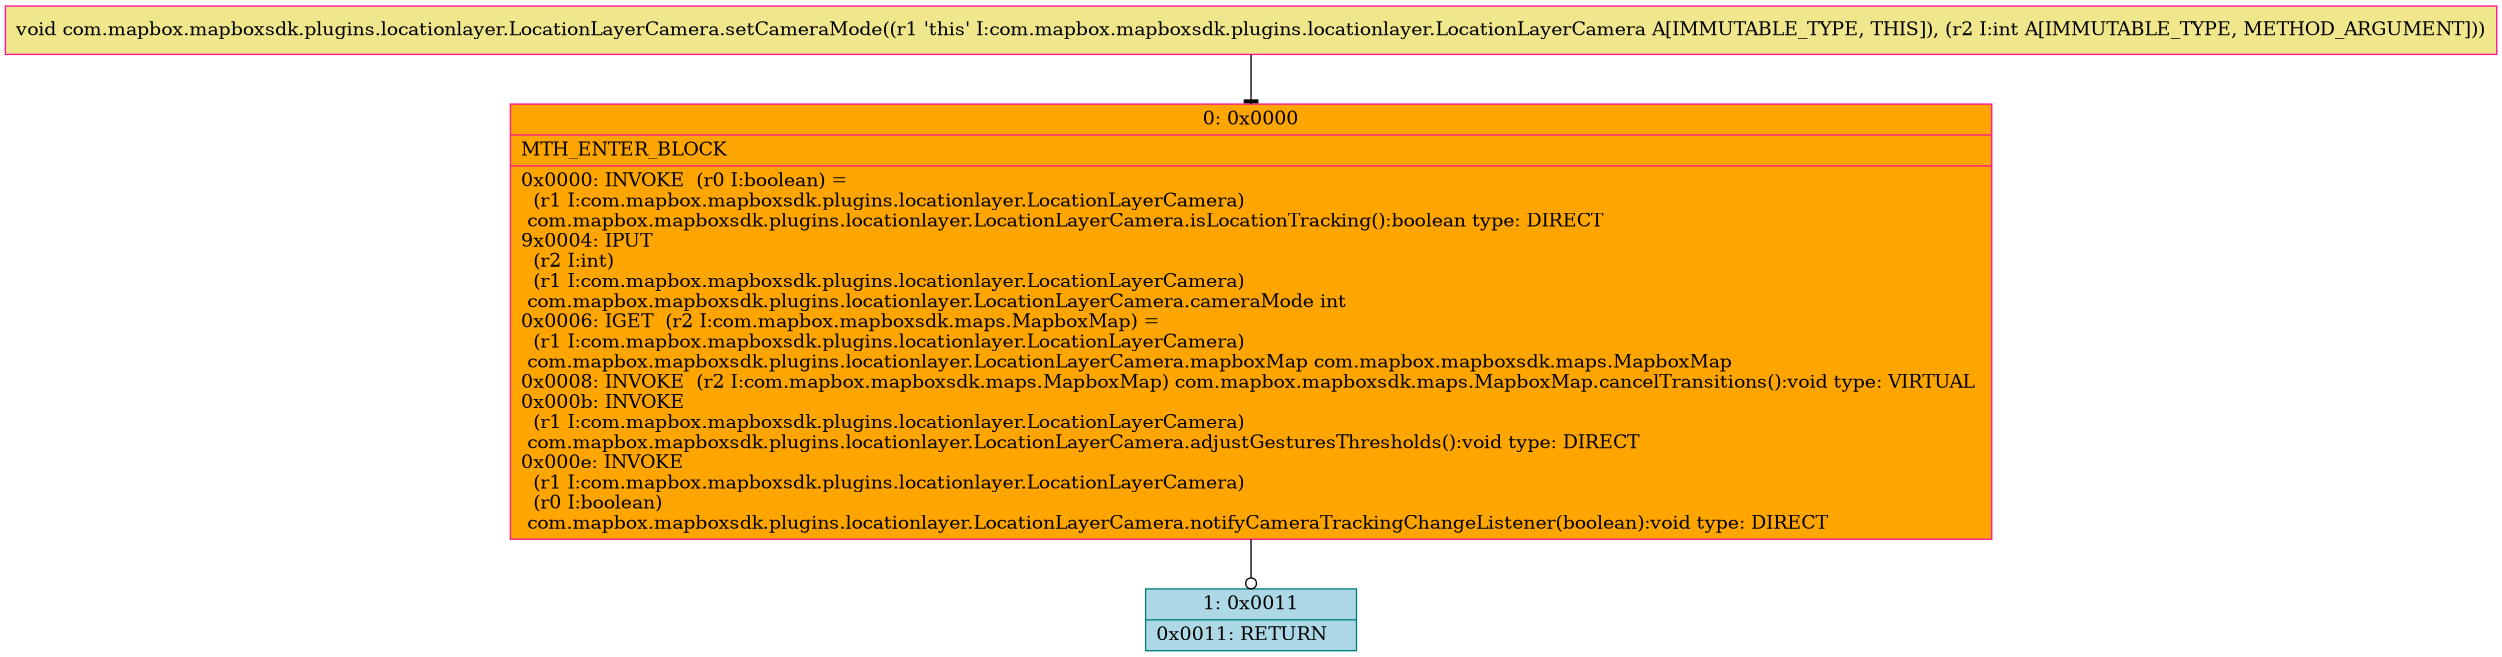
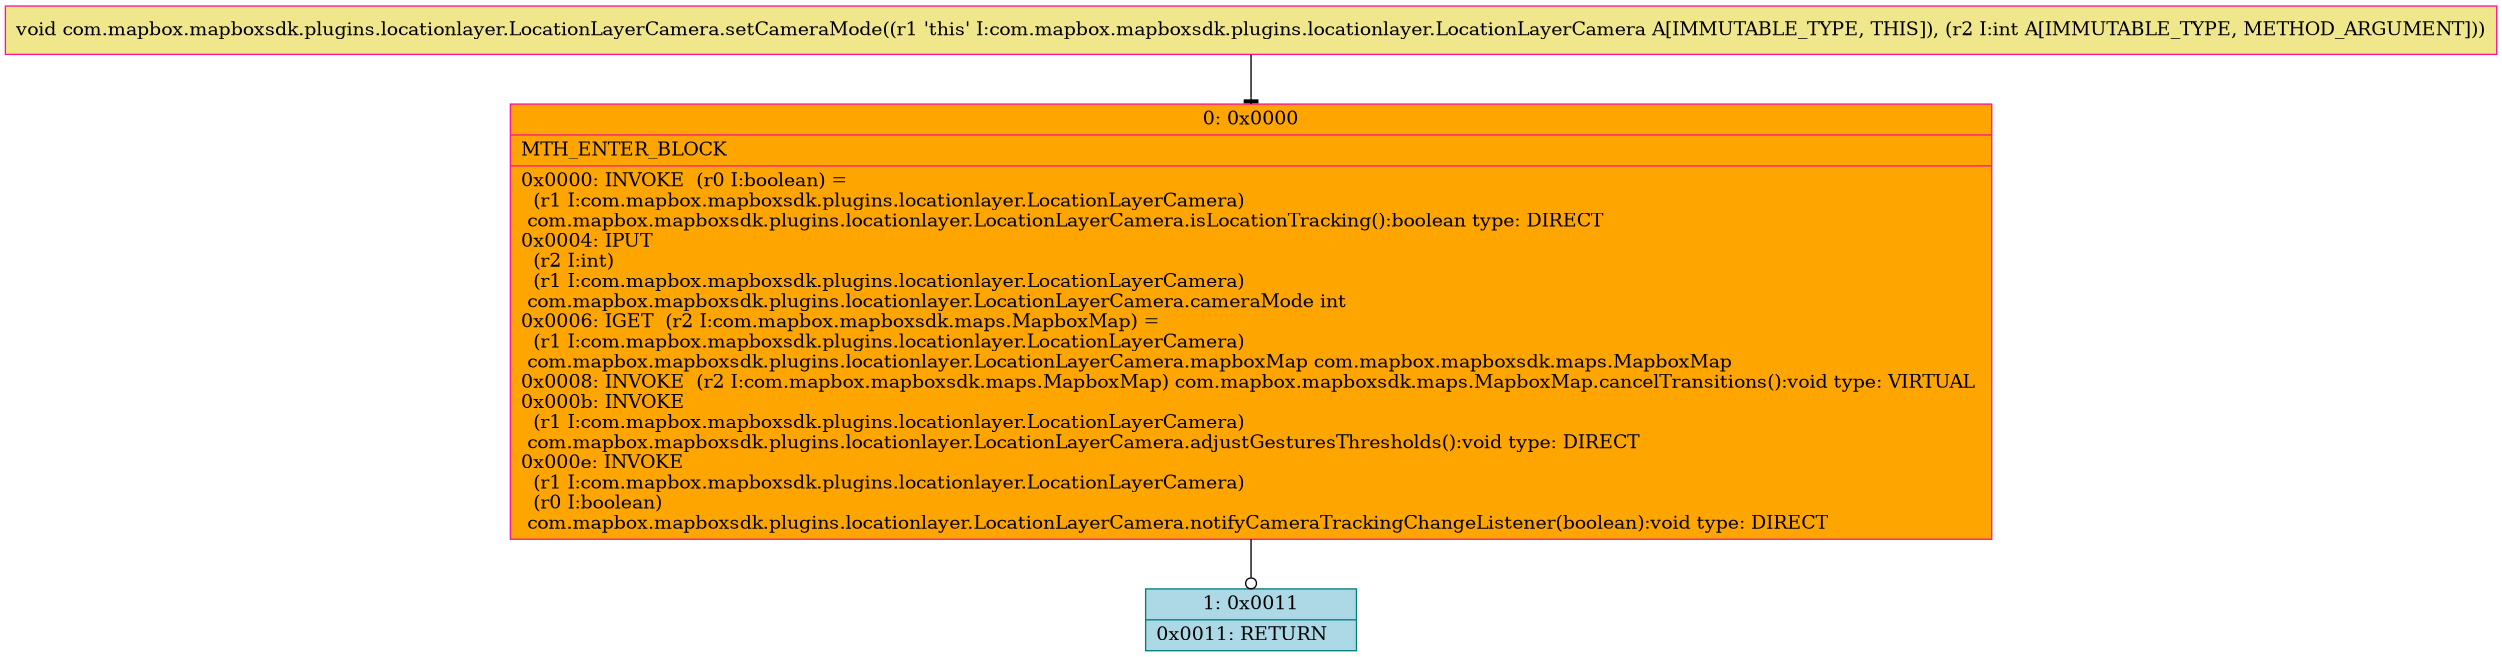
node "0: 0x0000": text "9x0004: IPUT" -> "0x0004: IPUT"
